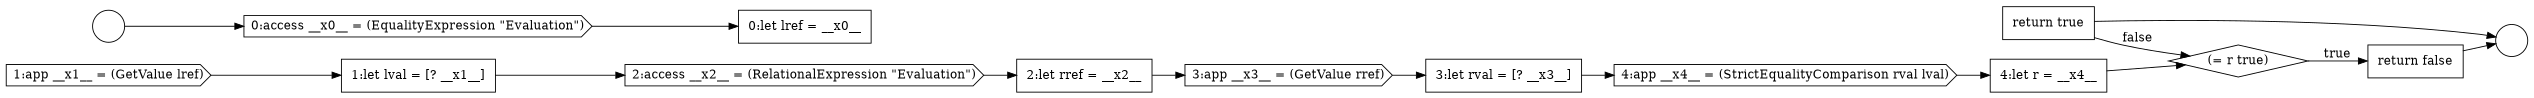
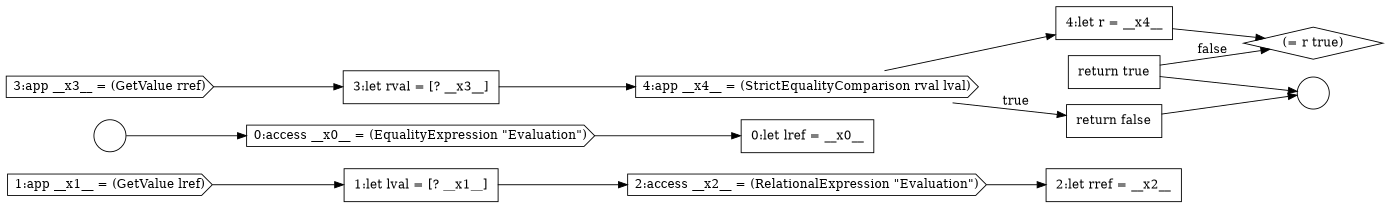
edge "(= r true)" -> "return false": now "4:app __x4__ = (StrictEqualityComparison rval lval)" -> "return false"
edge "2:let rref = __x2__" -> "3:app __x3__ = (GetValue rref)": removed
